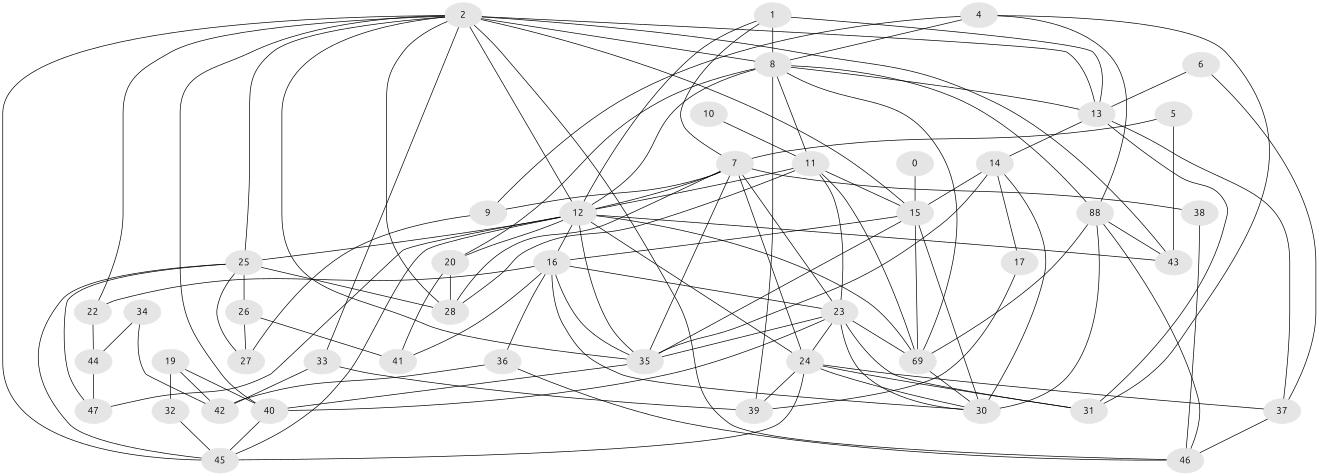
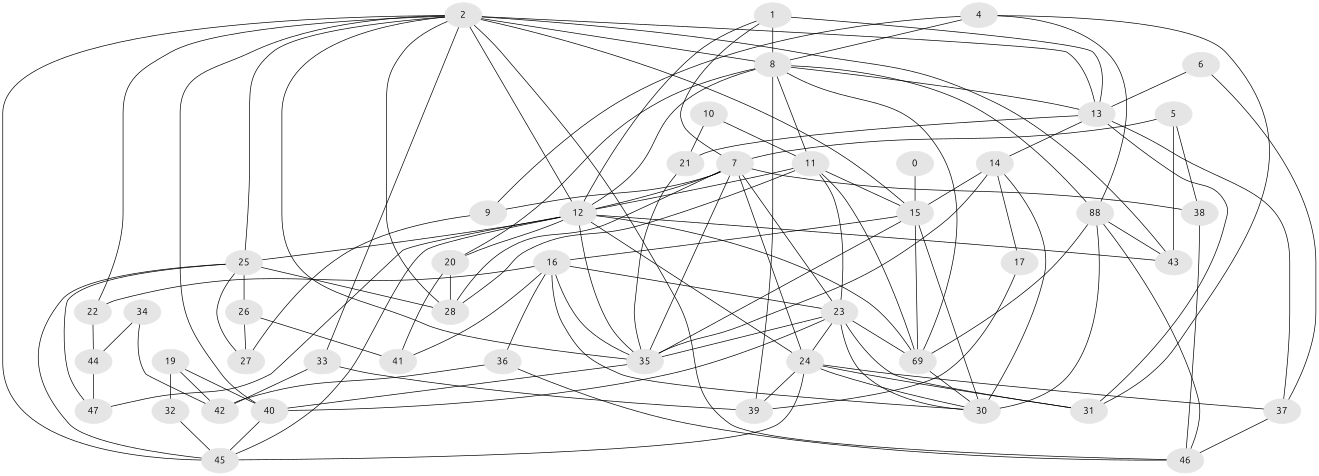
node "21": added
edge "5" -- "38": added
edge "12" -- "16": removed
